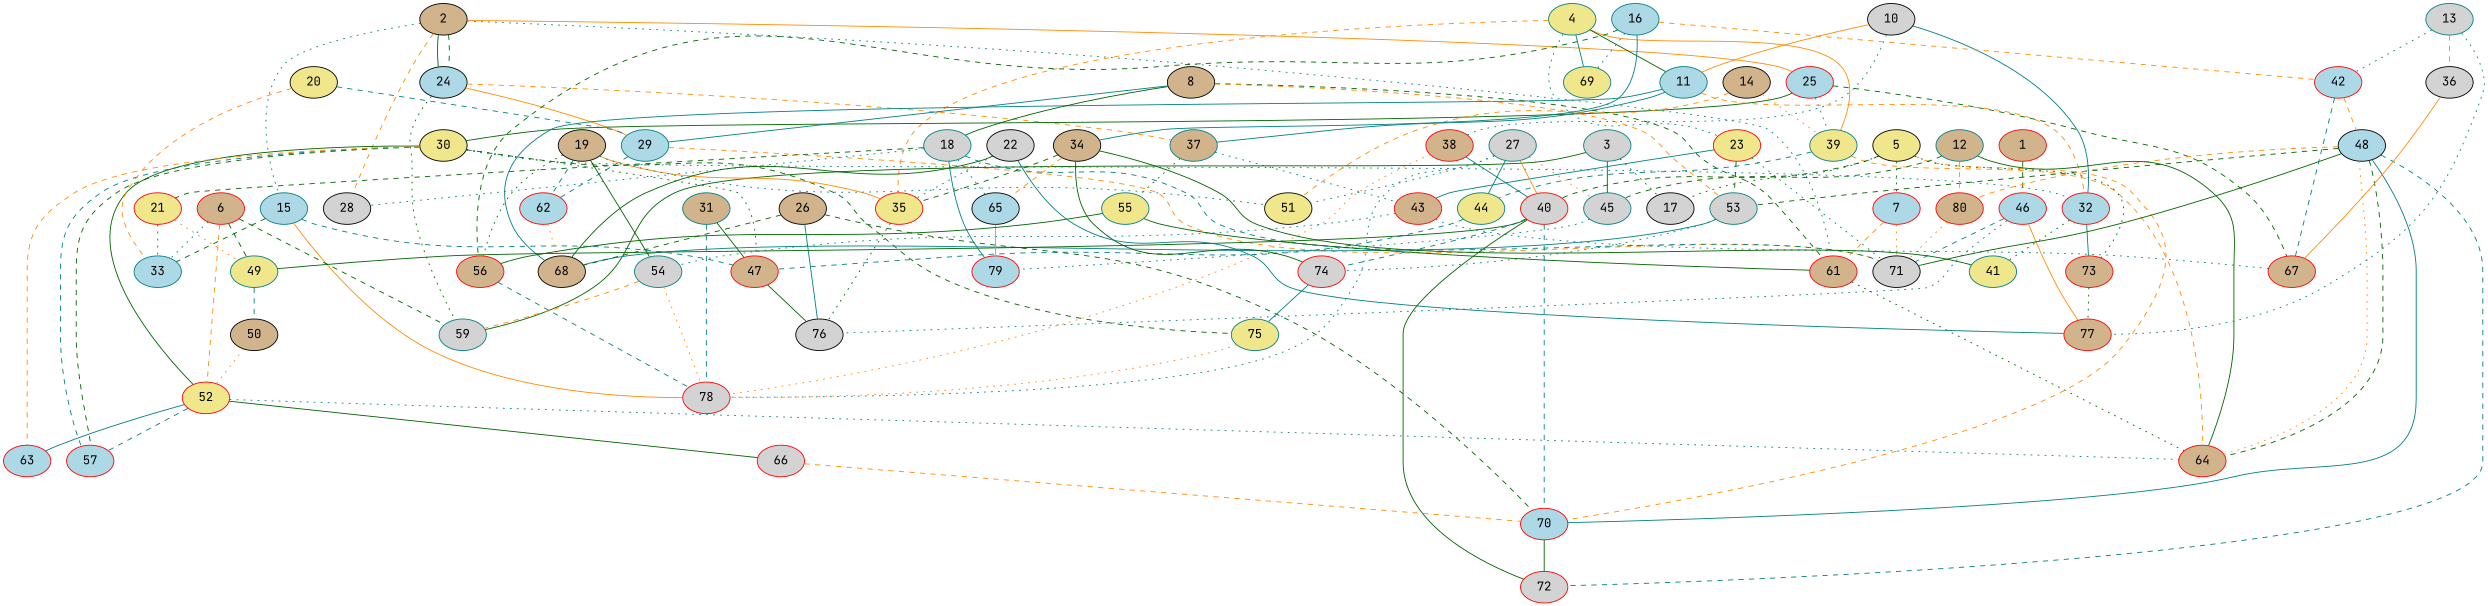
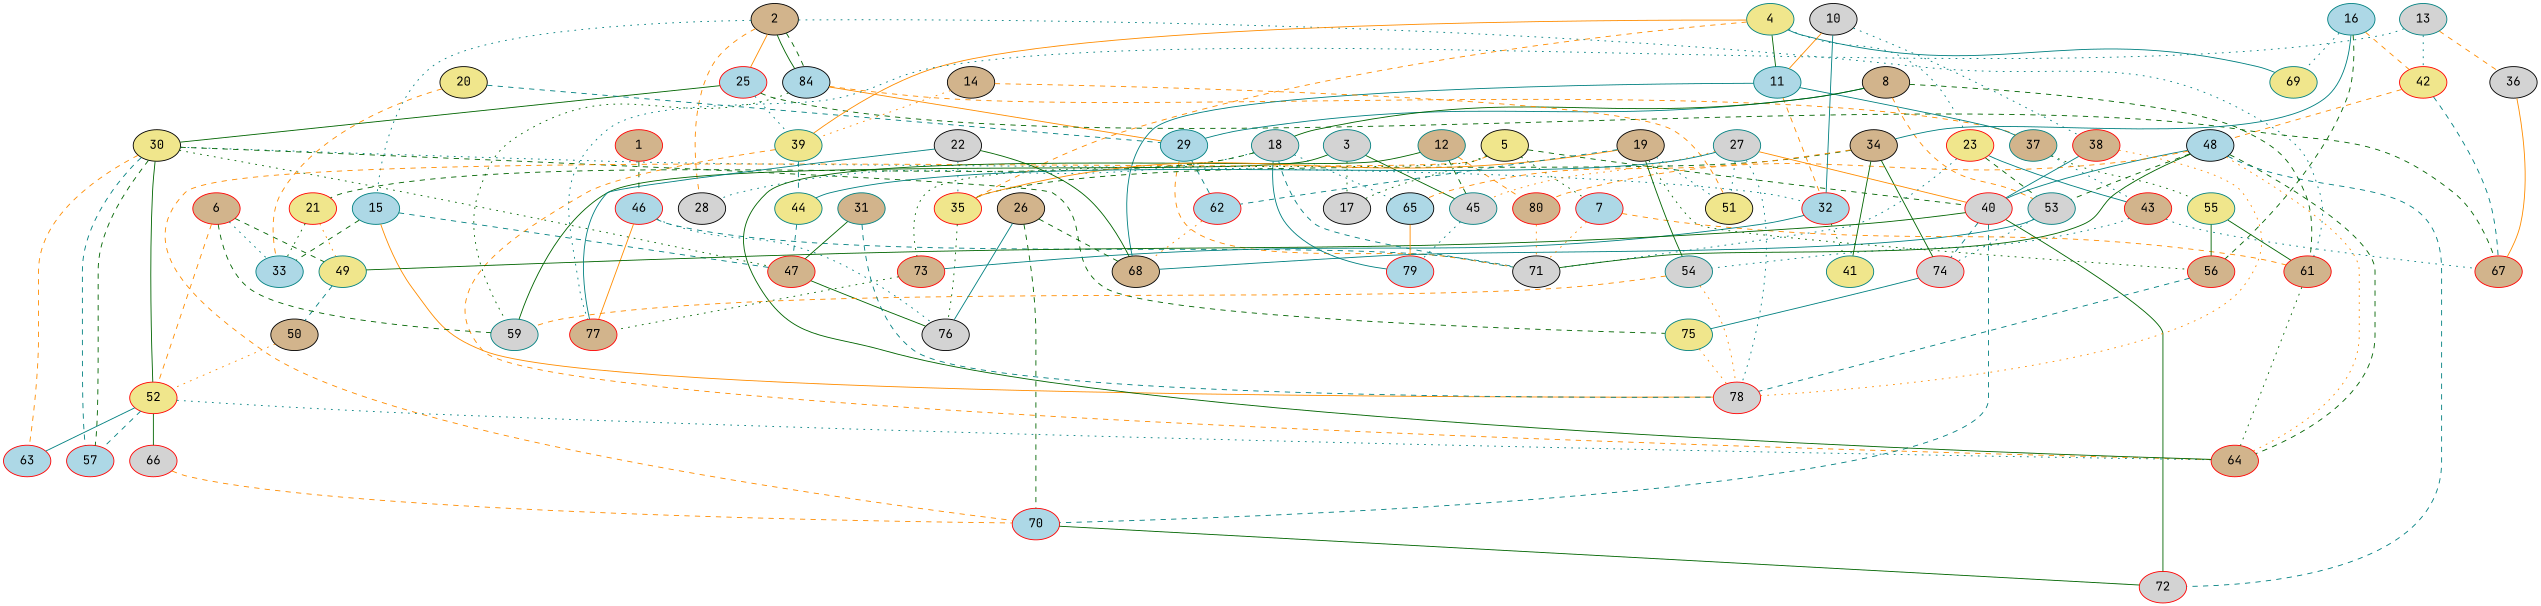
node "24": label "24" -> "84"
node "42": fillcolor lightblue -> khaki
edge "48" -- "70": now "48" -- "40"
